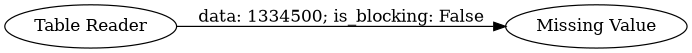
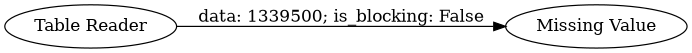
edge "Table Reader" -> "Missing Value": label "data: 1334500; is_blocking: False" -> "data: 1339500; is_blocking: False"
